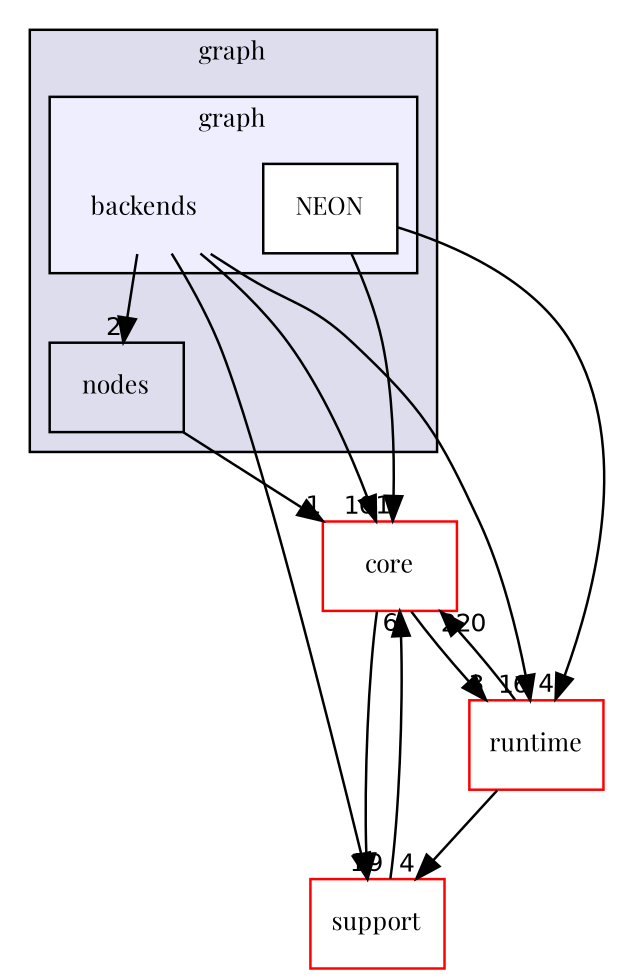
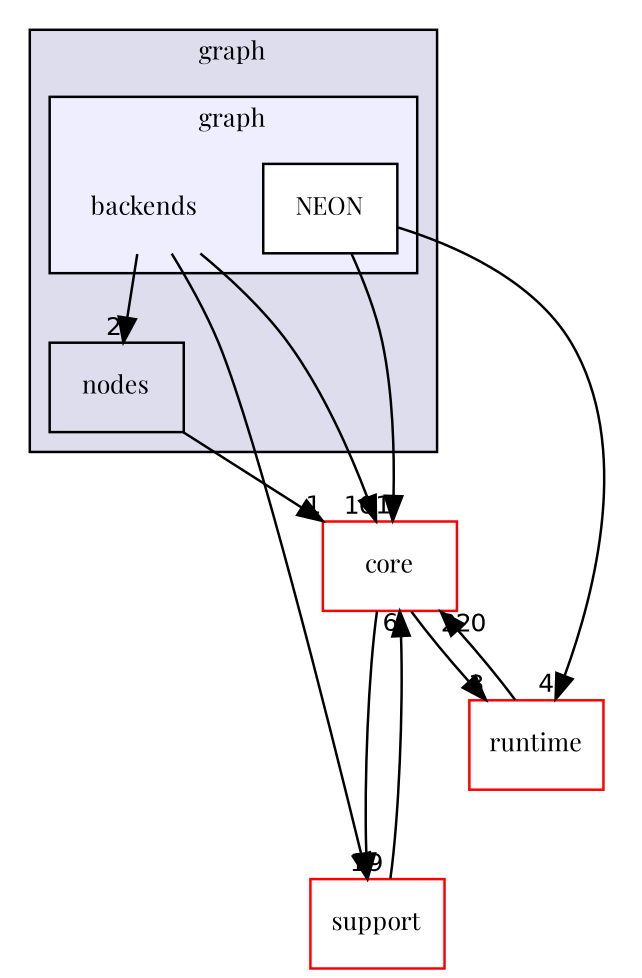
edge "backends" -> "runtime": removed
edge "runtime" -> "support": removed
